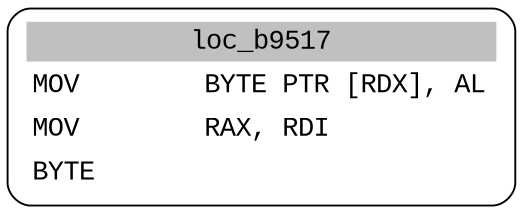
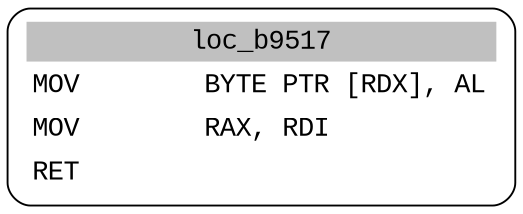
node "loc_b9517": text "BYTE" -> "RET"
